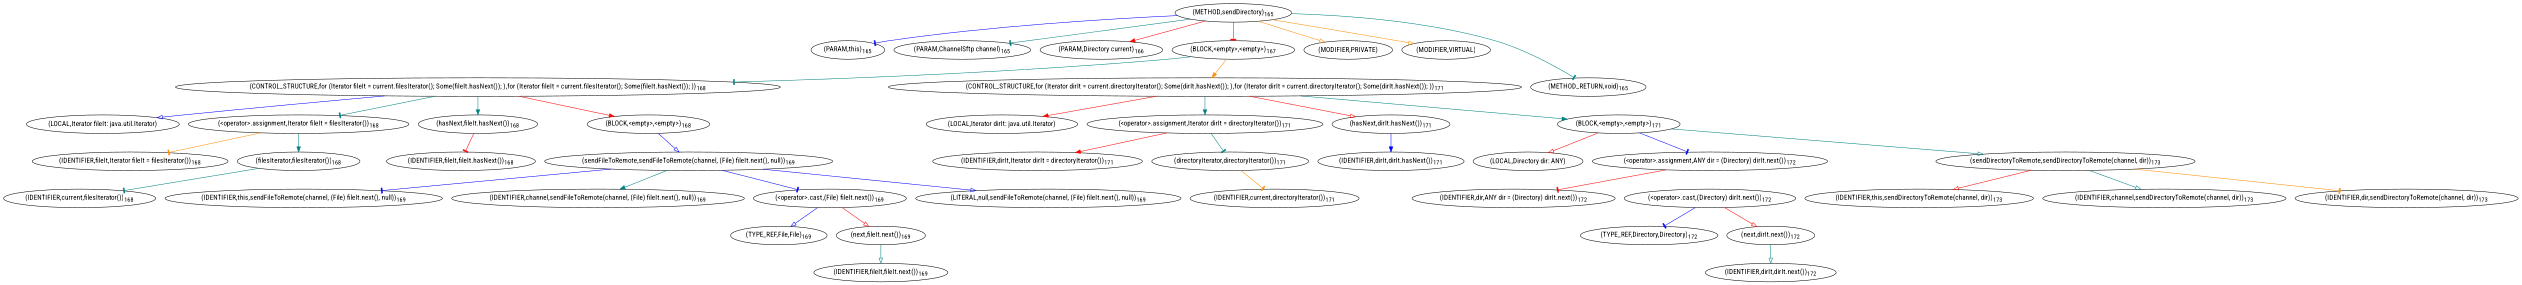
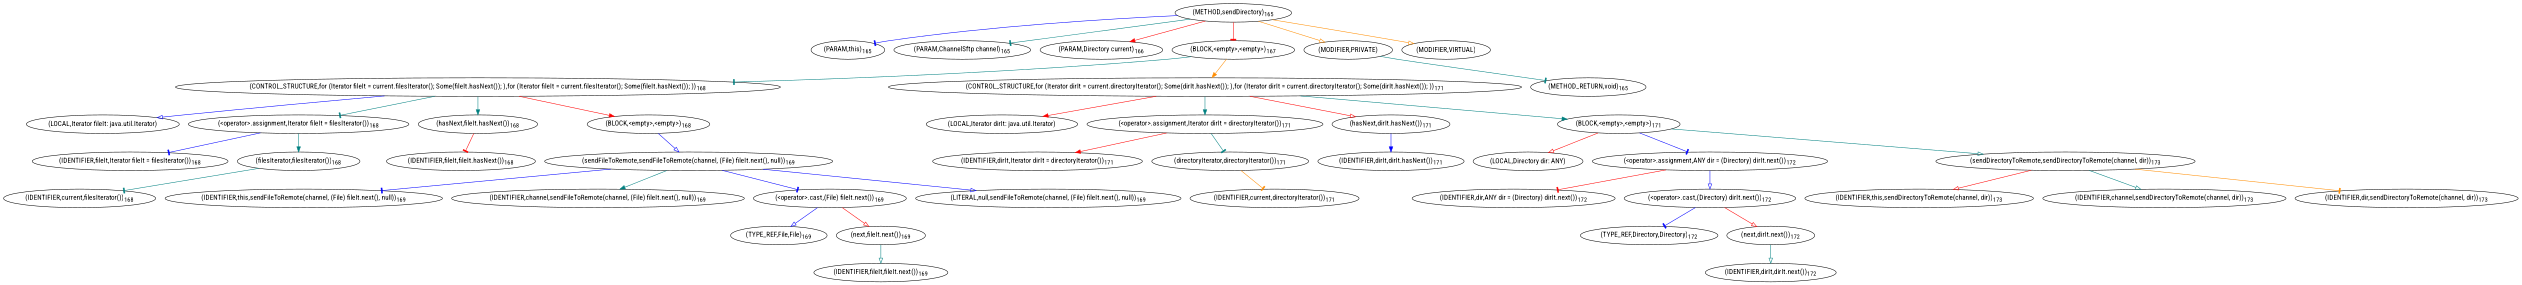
edge "(METHOD,sendDirectory)" -> "(METHOD_RETURN,void)": now "(MODIFIER,PRIVATE)" -> "(METHOD_RETURN,void)"
edge "(<operator>.assignment,Iterator fileIt = filesIterator())" -> "(IDENTIFIER,fileIt,Iterator fileIt = filesIterator())": color darkorange -> blue
edge "(<operator>.assignment,ANY dir = (Directory) dirIt.next())" -> "(<operator>.cast,(Directory) dirIt.next())": added
